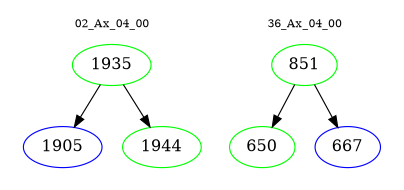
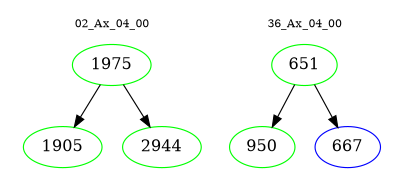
node "1935": label "1935" -> "1975"
node "851": label "851" -> "651"
node "1905": color blue -> green
node "1944": label "1944" -> "2944"
node "650": label "650" -> "950"
